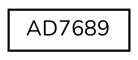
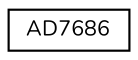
node "AD7689": label "AD7689" -> "AD7686"
